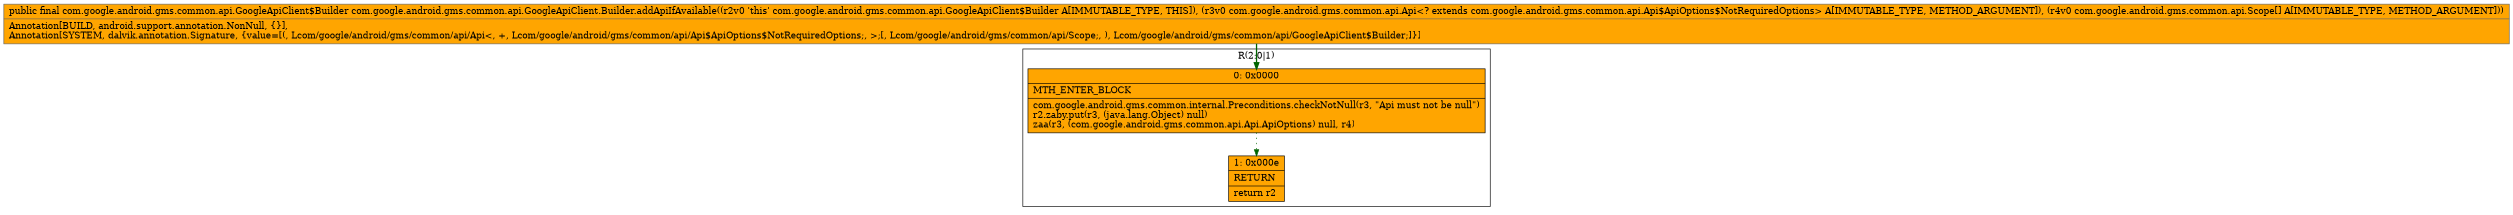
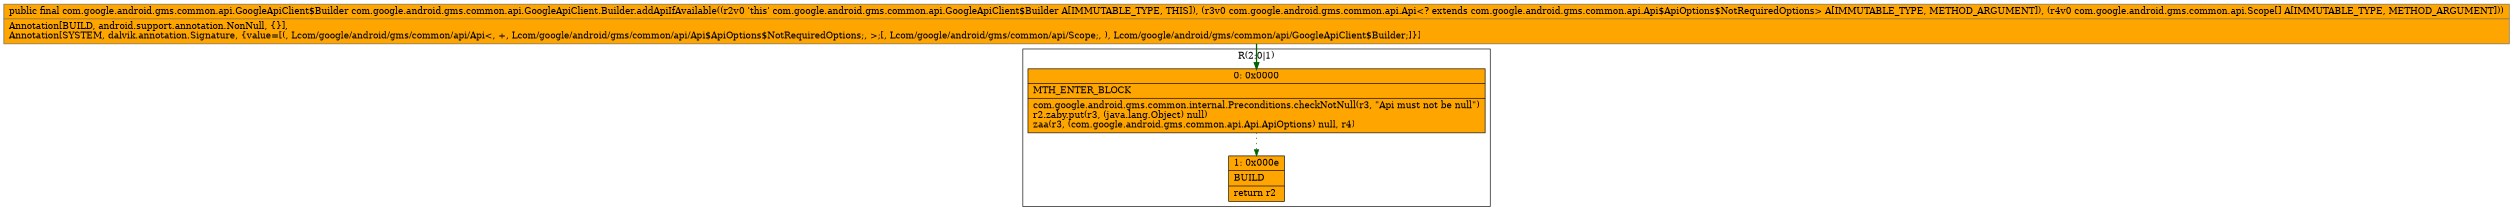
node "1: 0x000e": text "RETURN" -> "BUILD"
